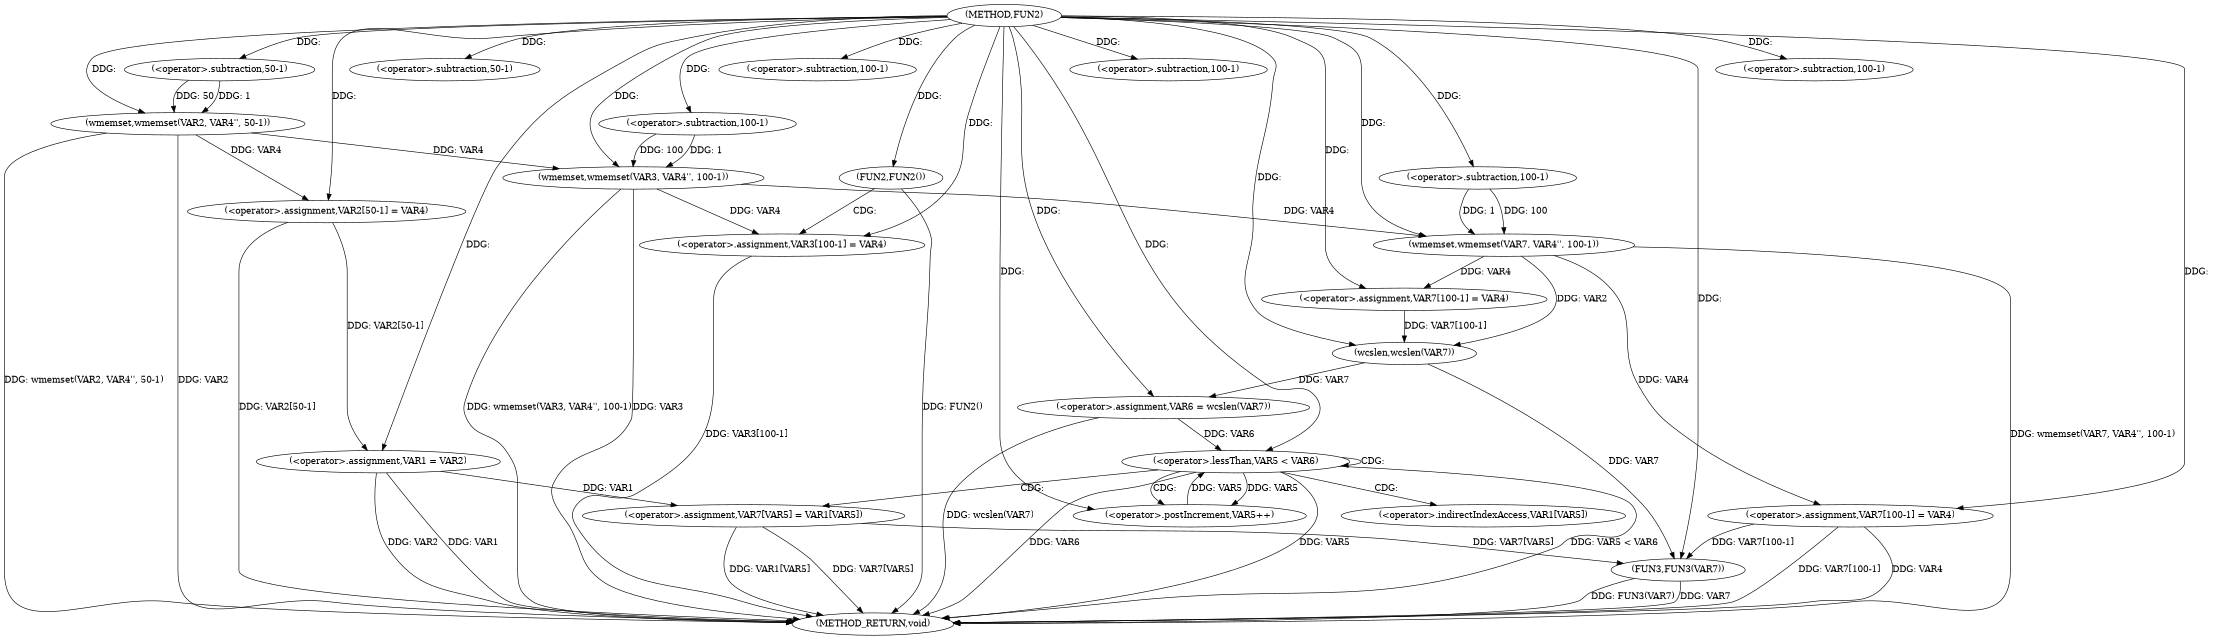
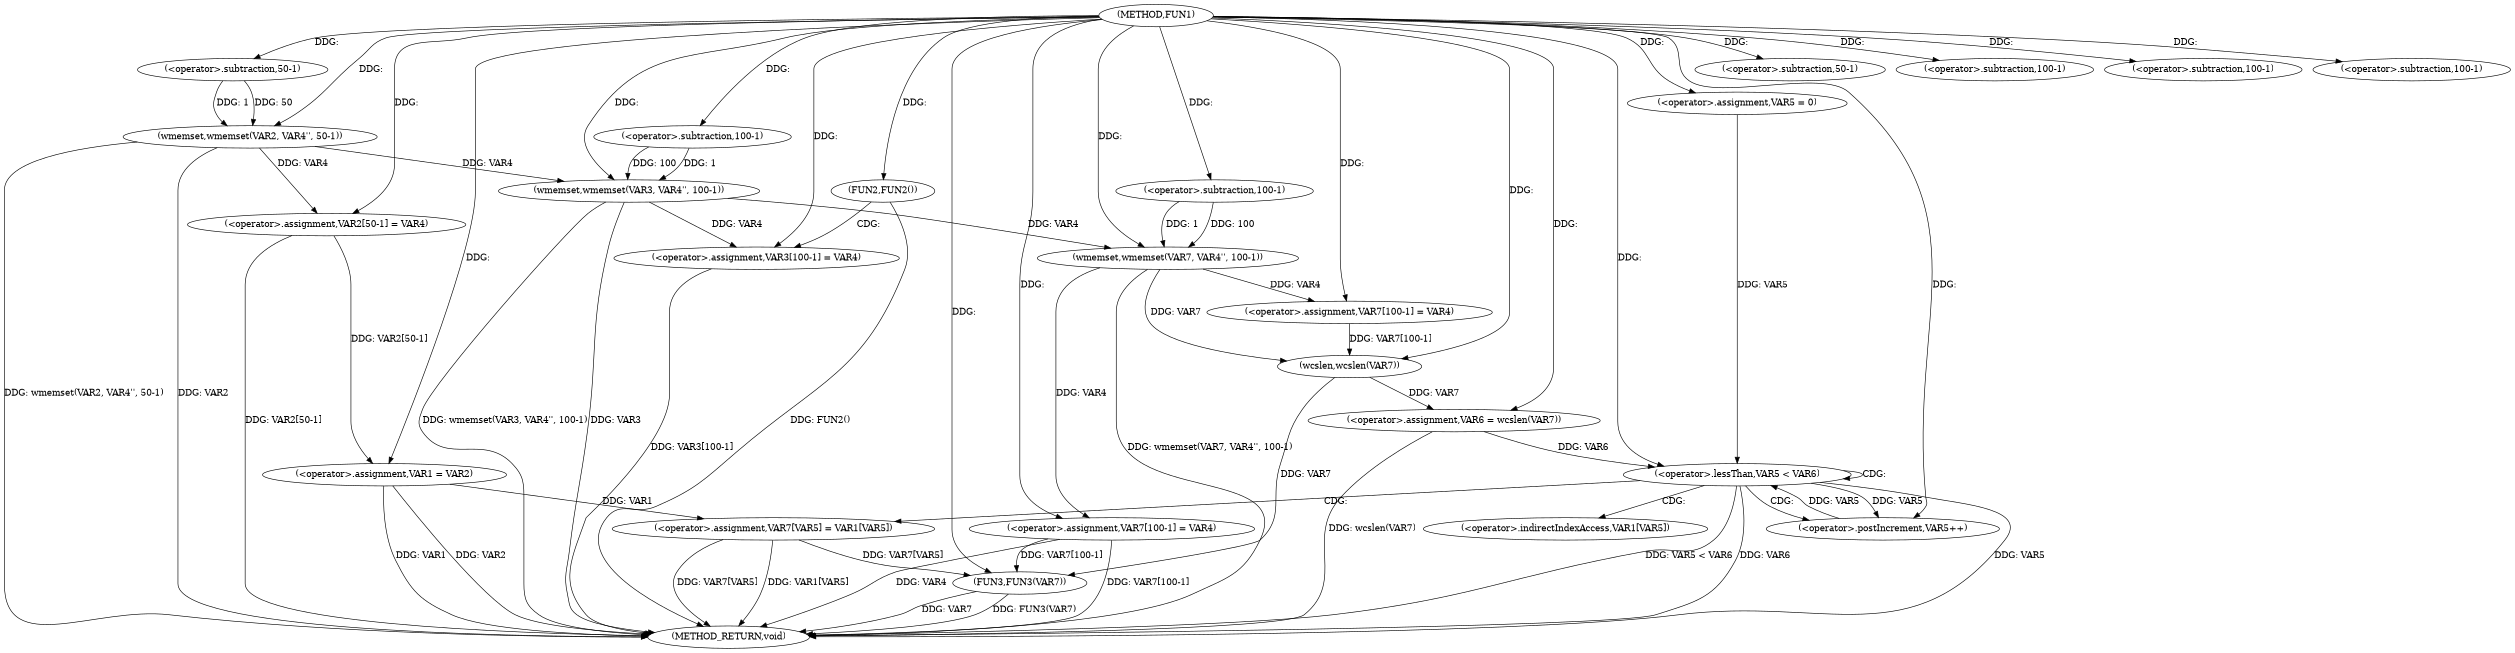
node "(METHOD,FUN2)": label "(METHOD,FUN2)" -> "(METHOD,FUN1)"
node "(<operator>.assignment,VAR5 = 0)": added
edge "(wmemset,wmemset(VAR7, VAR4'', 100-1))" -> "(wcslen,wcslen(VAR7))": label "DDG: VAR2" -> "DDG: VAR7"
